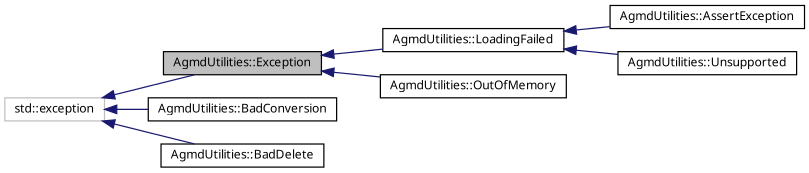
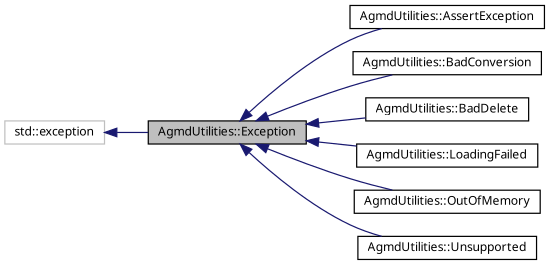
edge "AgmdUtilities::AssertException" -> "AgmdUtilities::LoadingFailed": now "AgmdUtilities::AssertException" -> "AgmdUtilities::Exception"
edge "AgmdUtilities::Unsupported" -> "AgmdUtilities::LoadingFailed": now "AgmdUtilities::Unsupported" -> "AgmdUtilities::Exception"
edge "AgmdUtilities::BadConversion" -> "std::exception": now "AgmdUtilities::BadConversion" -> "AgmdUtilities::Exception"
edge "AgmdUtilities::BadDelete" -> "std::exception": now "AgmdUtilities::BadDelete" -> "AgmdUtilities::Exception"
